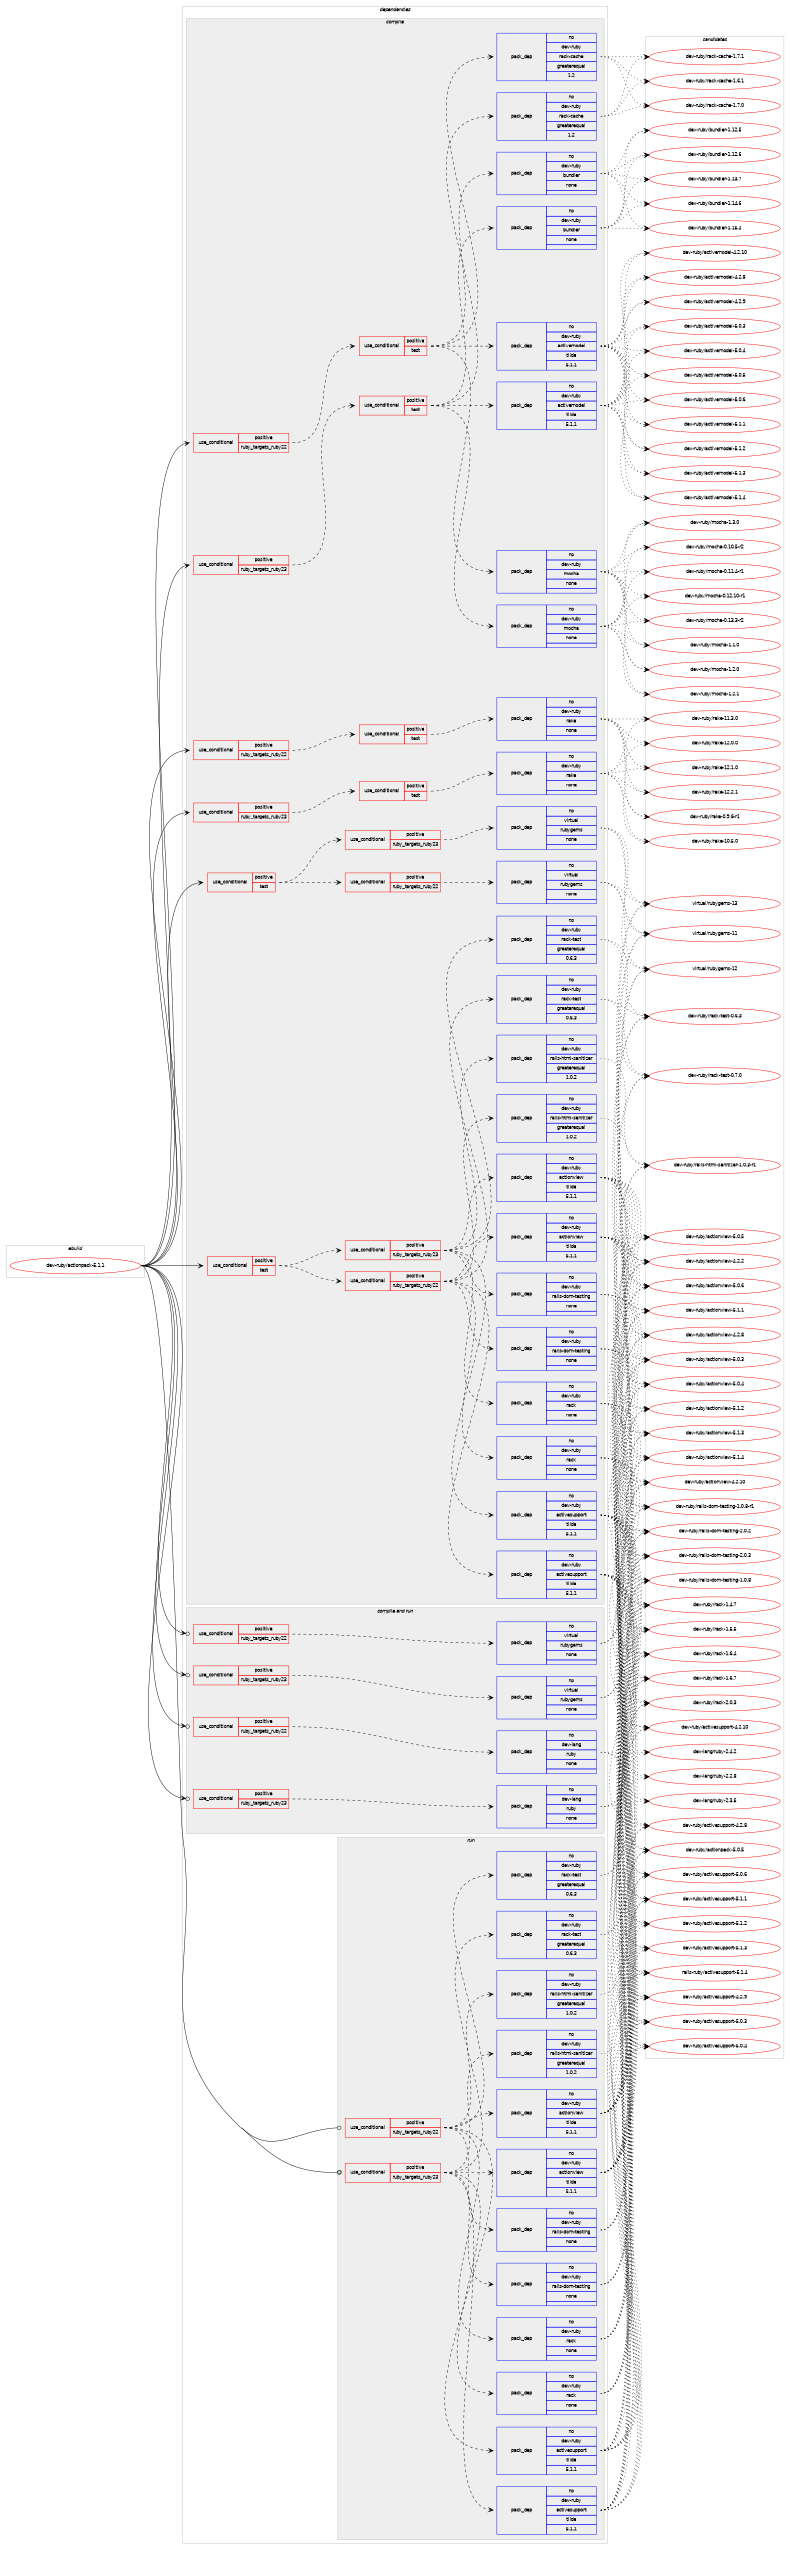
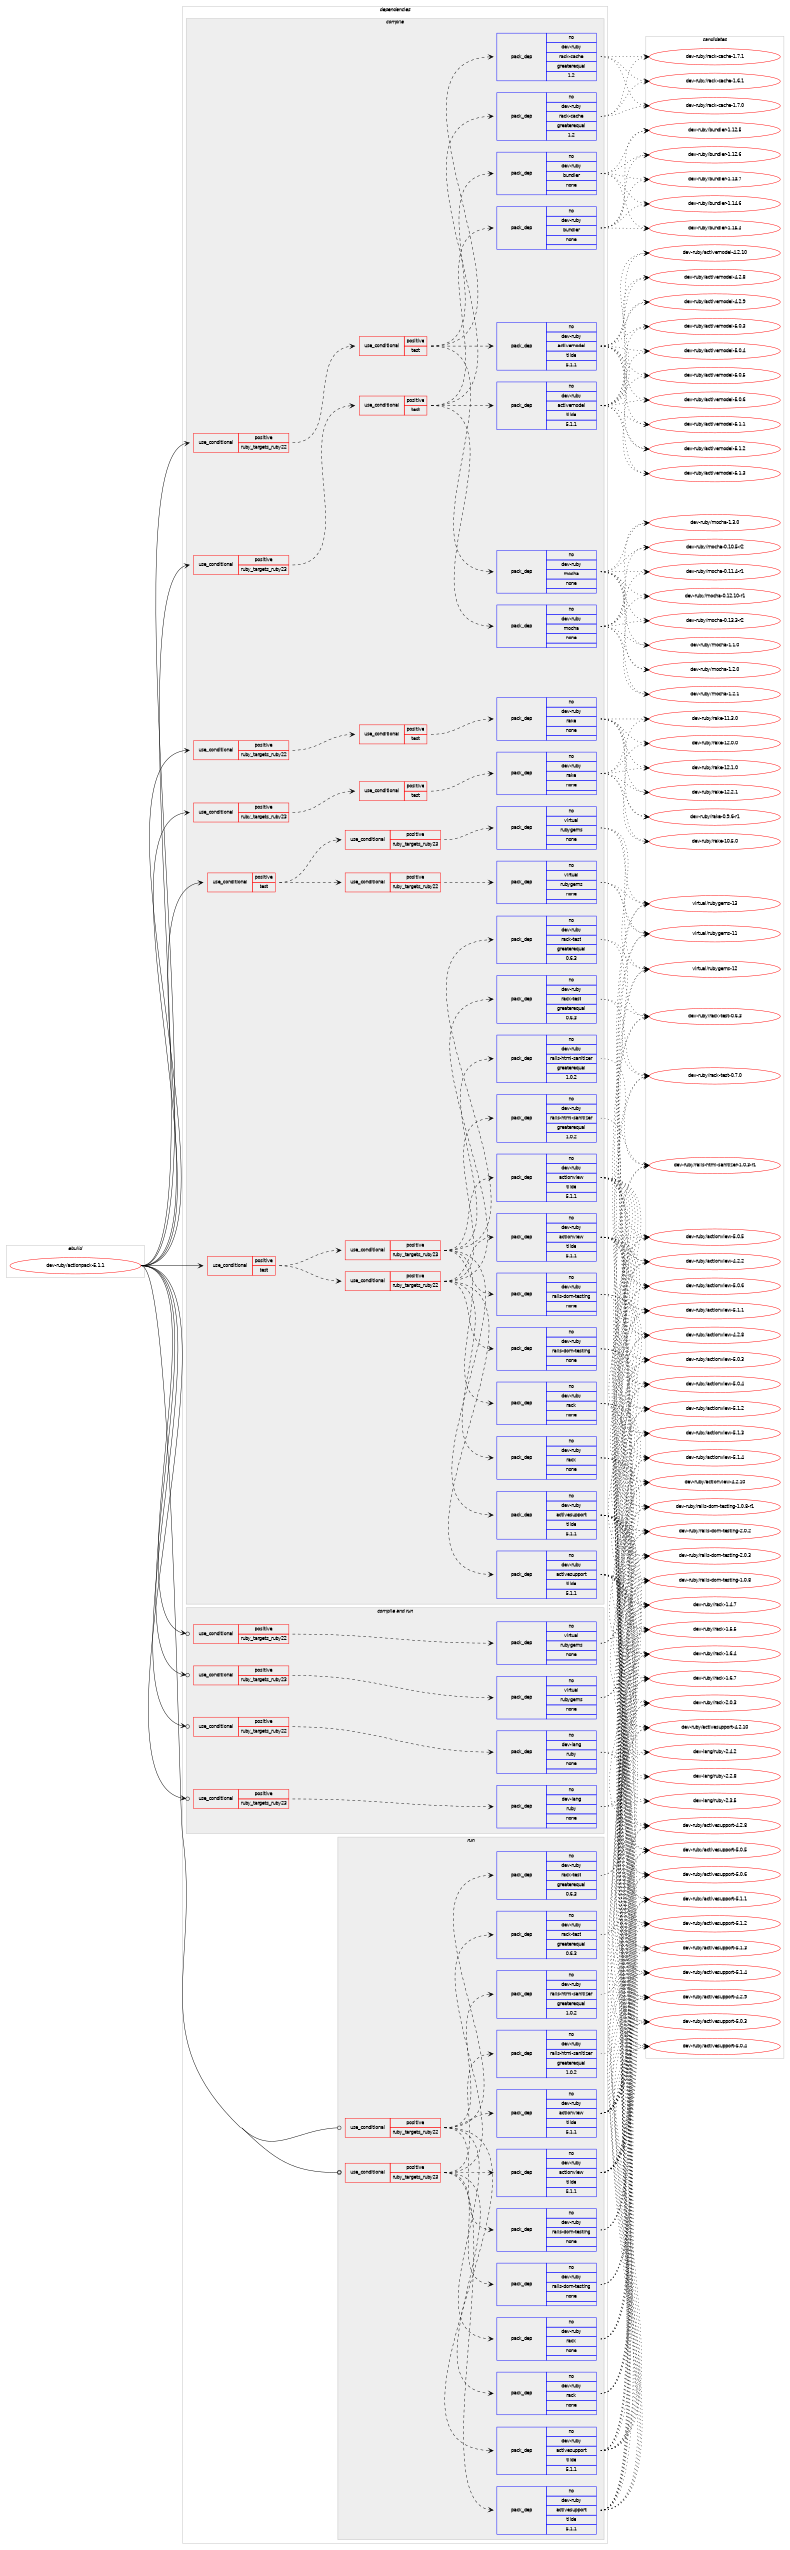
node "dev-ruby/activemodel-5.1.4": removed
node "dev-ruby/actionpack-5.0.5": label "dev-ruby/actionpack-5.0.5" -> "dev-ruby/activesupport-5.0.5"
node "rails-ruby/activesupport-5.1.4": label "rails-ruby/activesupport-5.1.4" -> "dev-ruby/activesupport-5.1.4"
